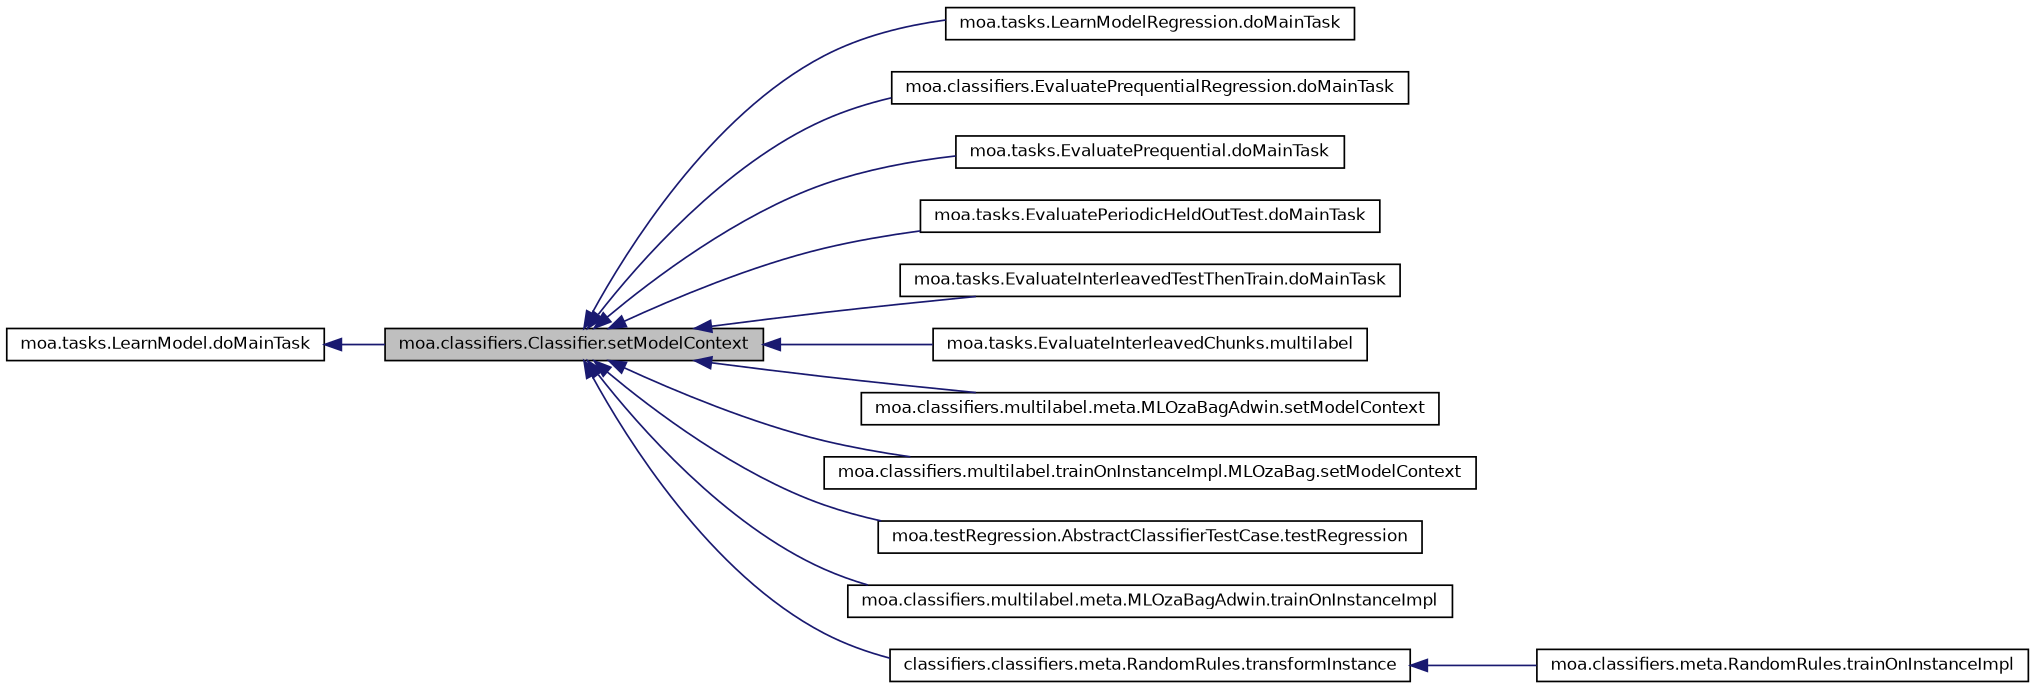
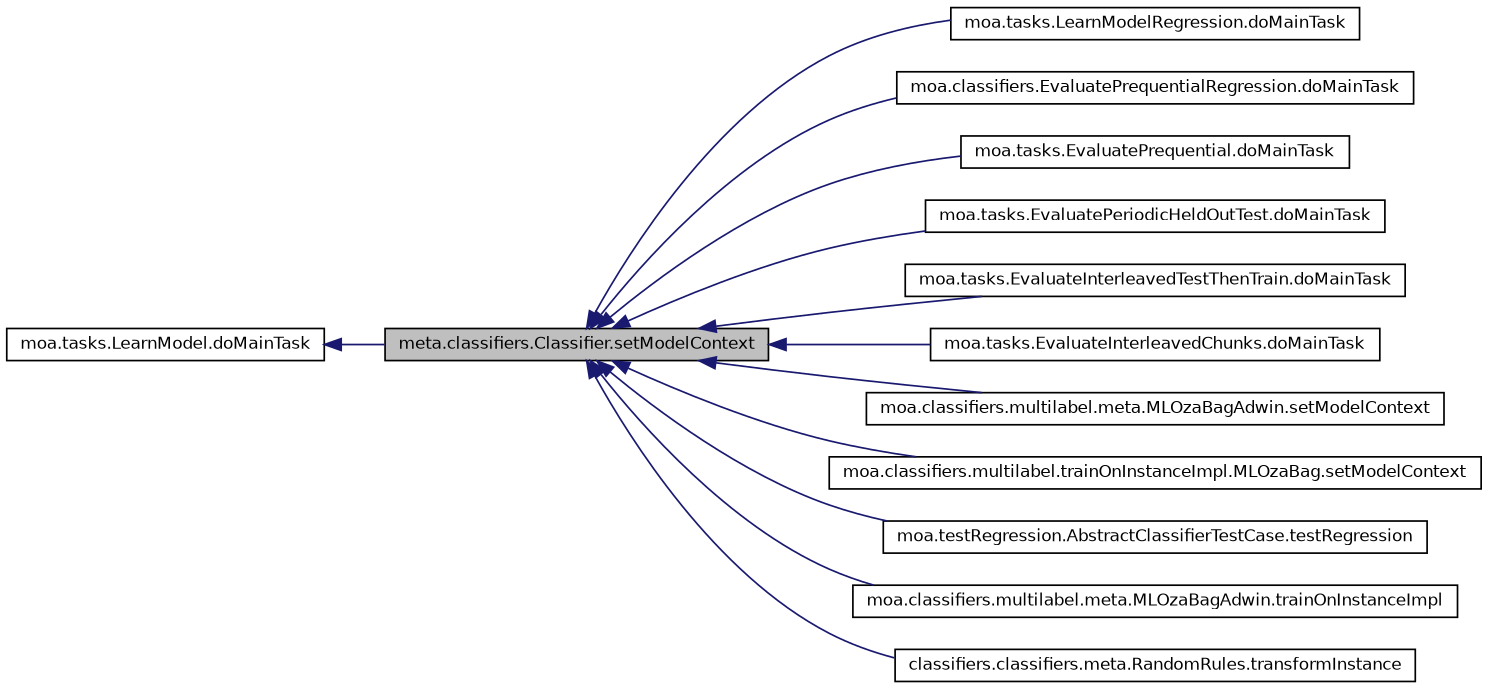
node "moa.classifiers.Classifier.setModelContext": label "moa.classifiers.Classifier.setModelContext" -> "meta.classifiers.Classifier.setModelContext"
node "moa.tasks.EvaluateInterleavedChunks.multilabel": label "moa.tasks.EvaluateInterleavedChunks.multilabel" -> "moa.tasks.EvaluateInterleavedChunks.doMainTask"
node "moa.classifiers.meta.RandomRules.trainOnInstanceImpl": removed
